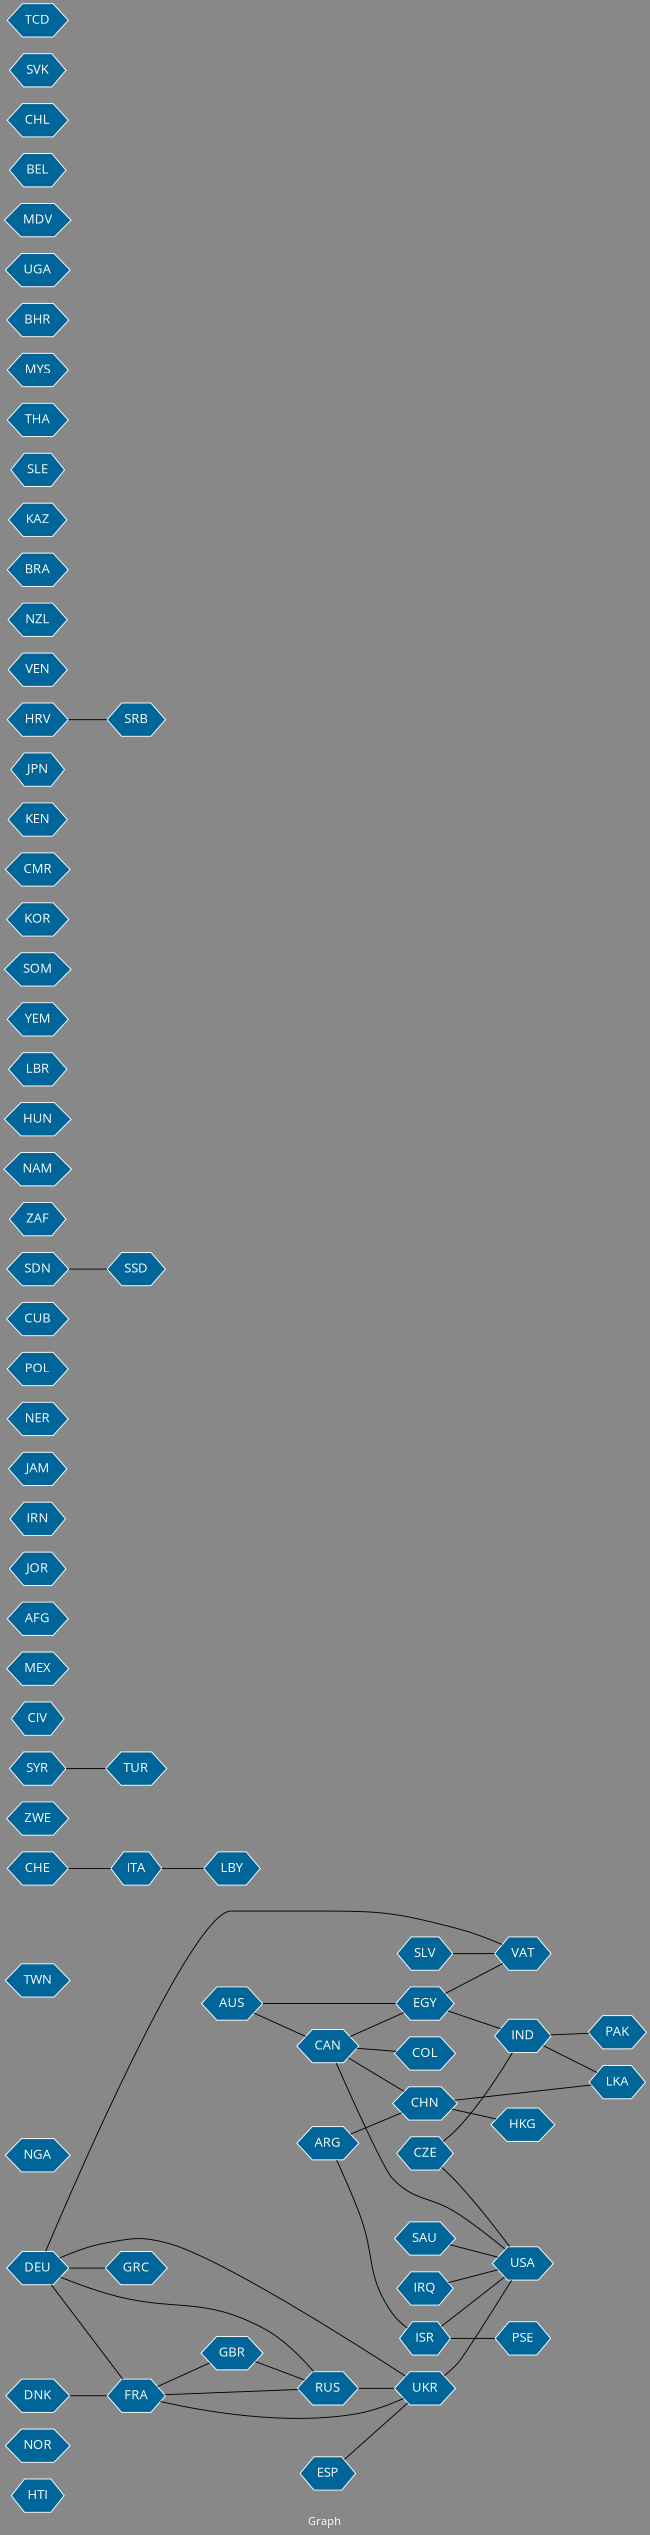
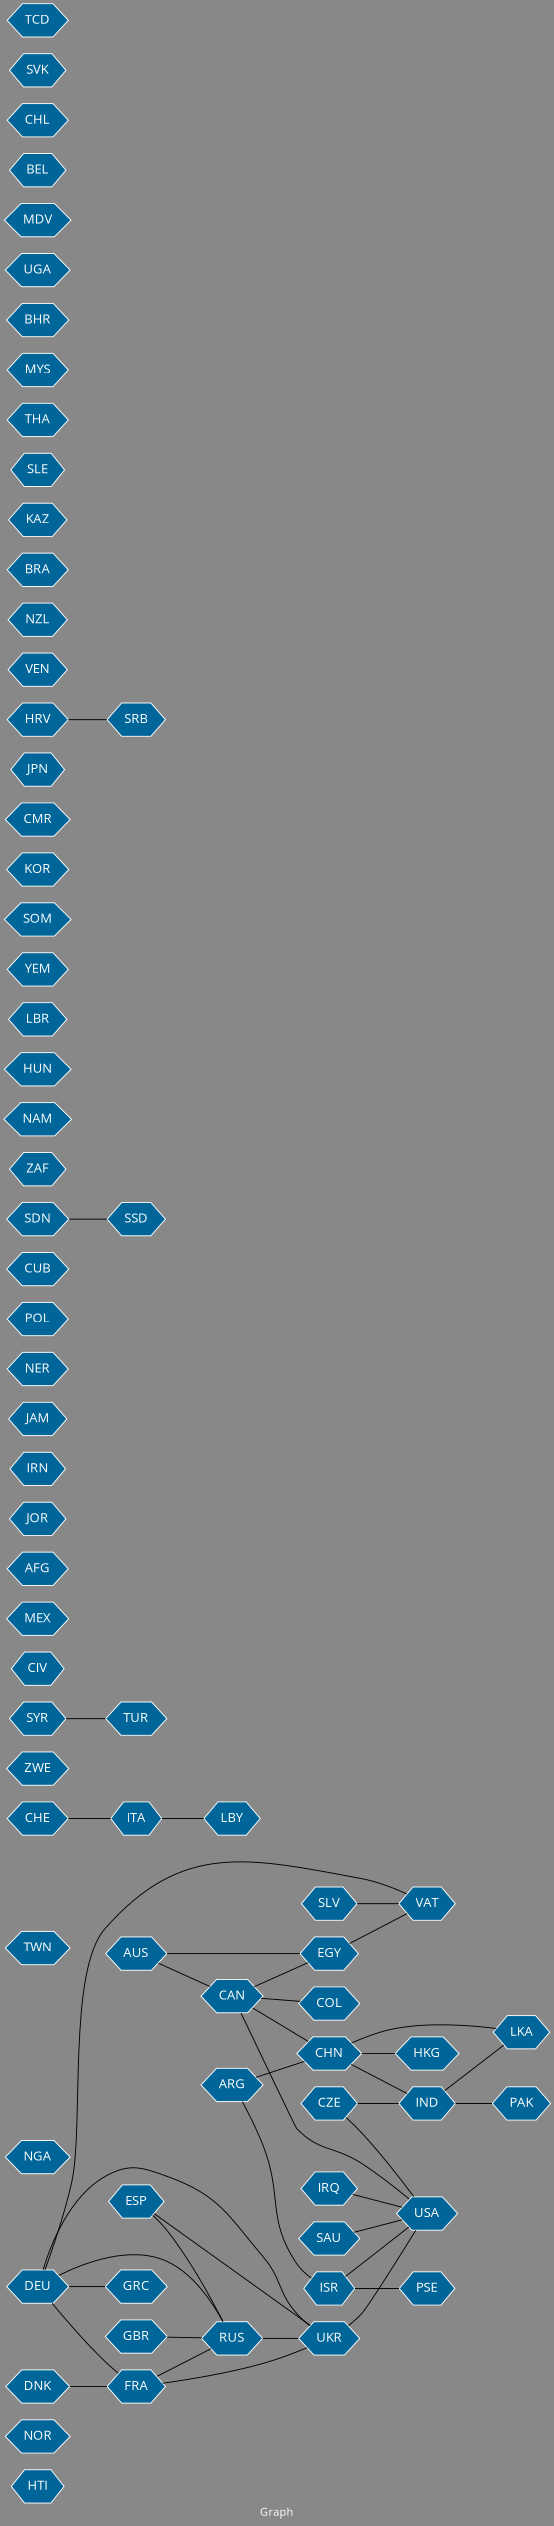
node "KEN": removed
edge "EGY" -- "IND": now "CHN" -- "IND"
edge "ESP" -- "RUS": added
edge "GBR" -- "FRA": removed
